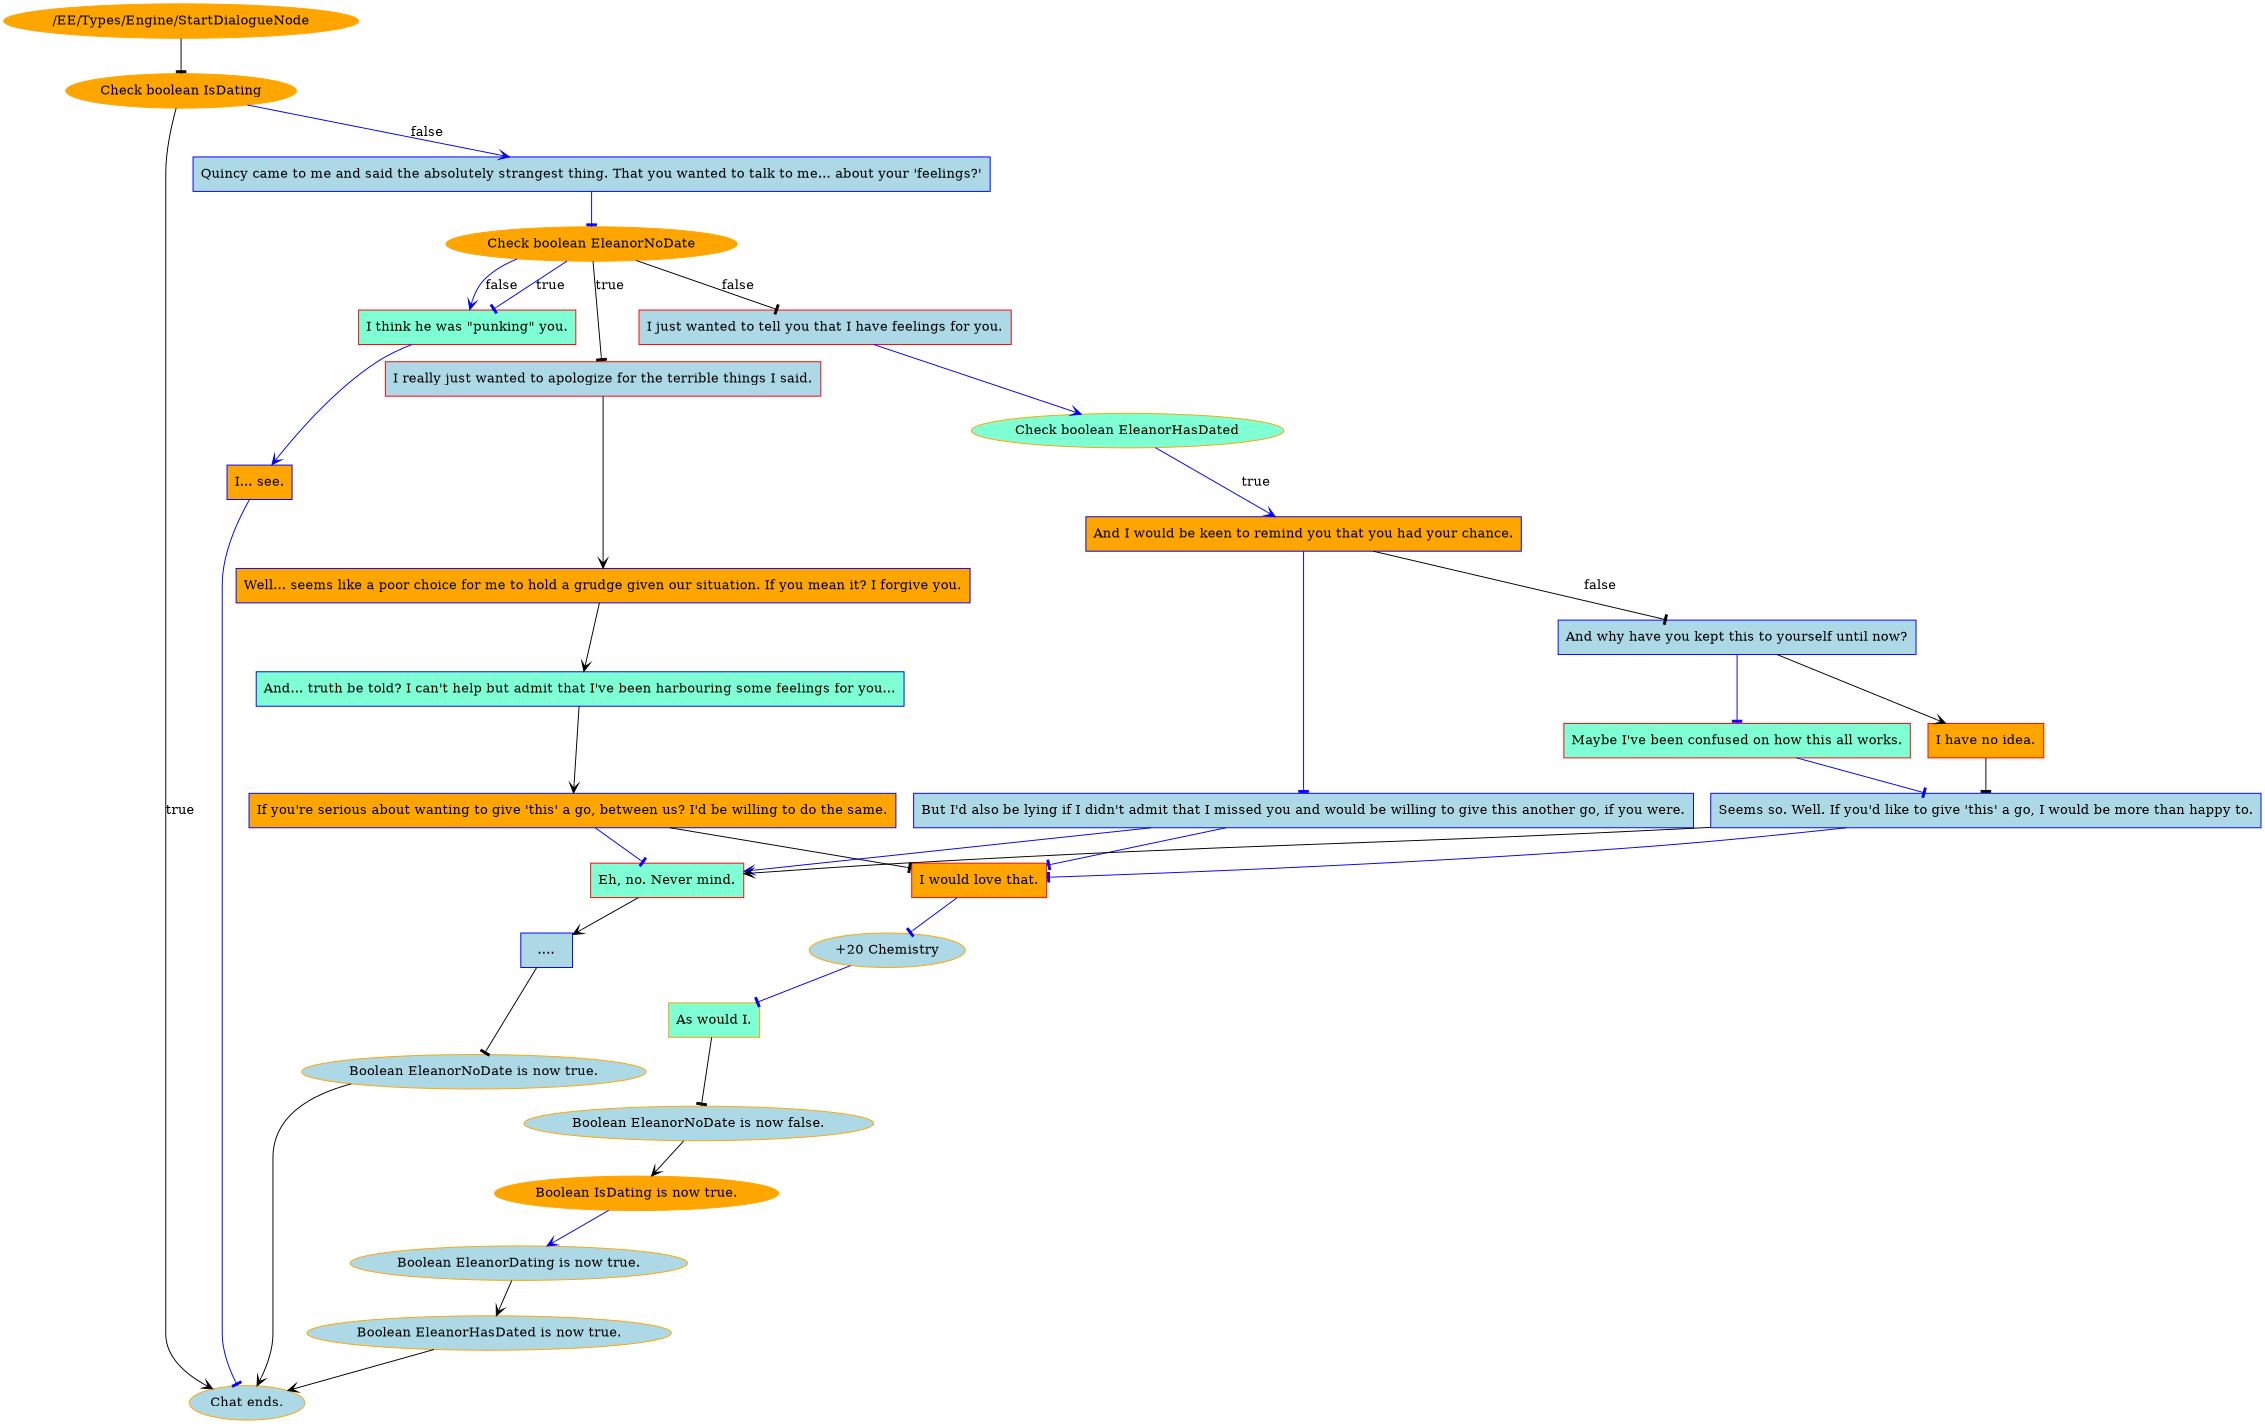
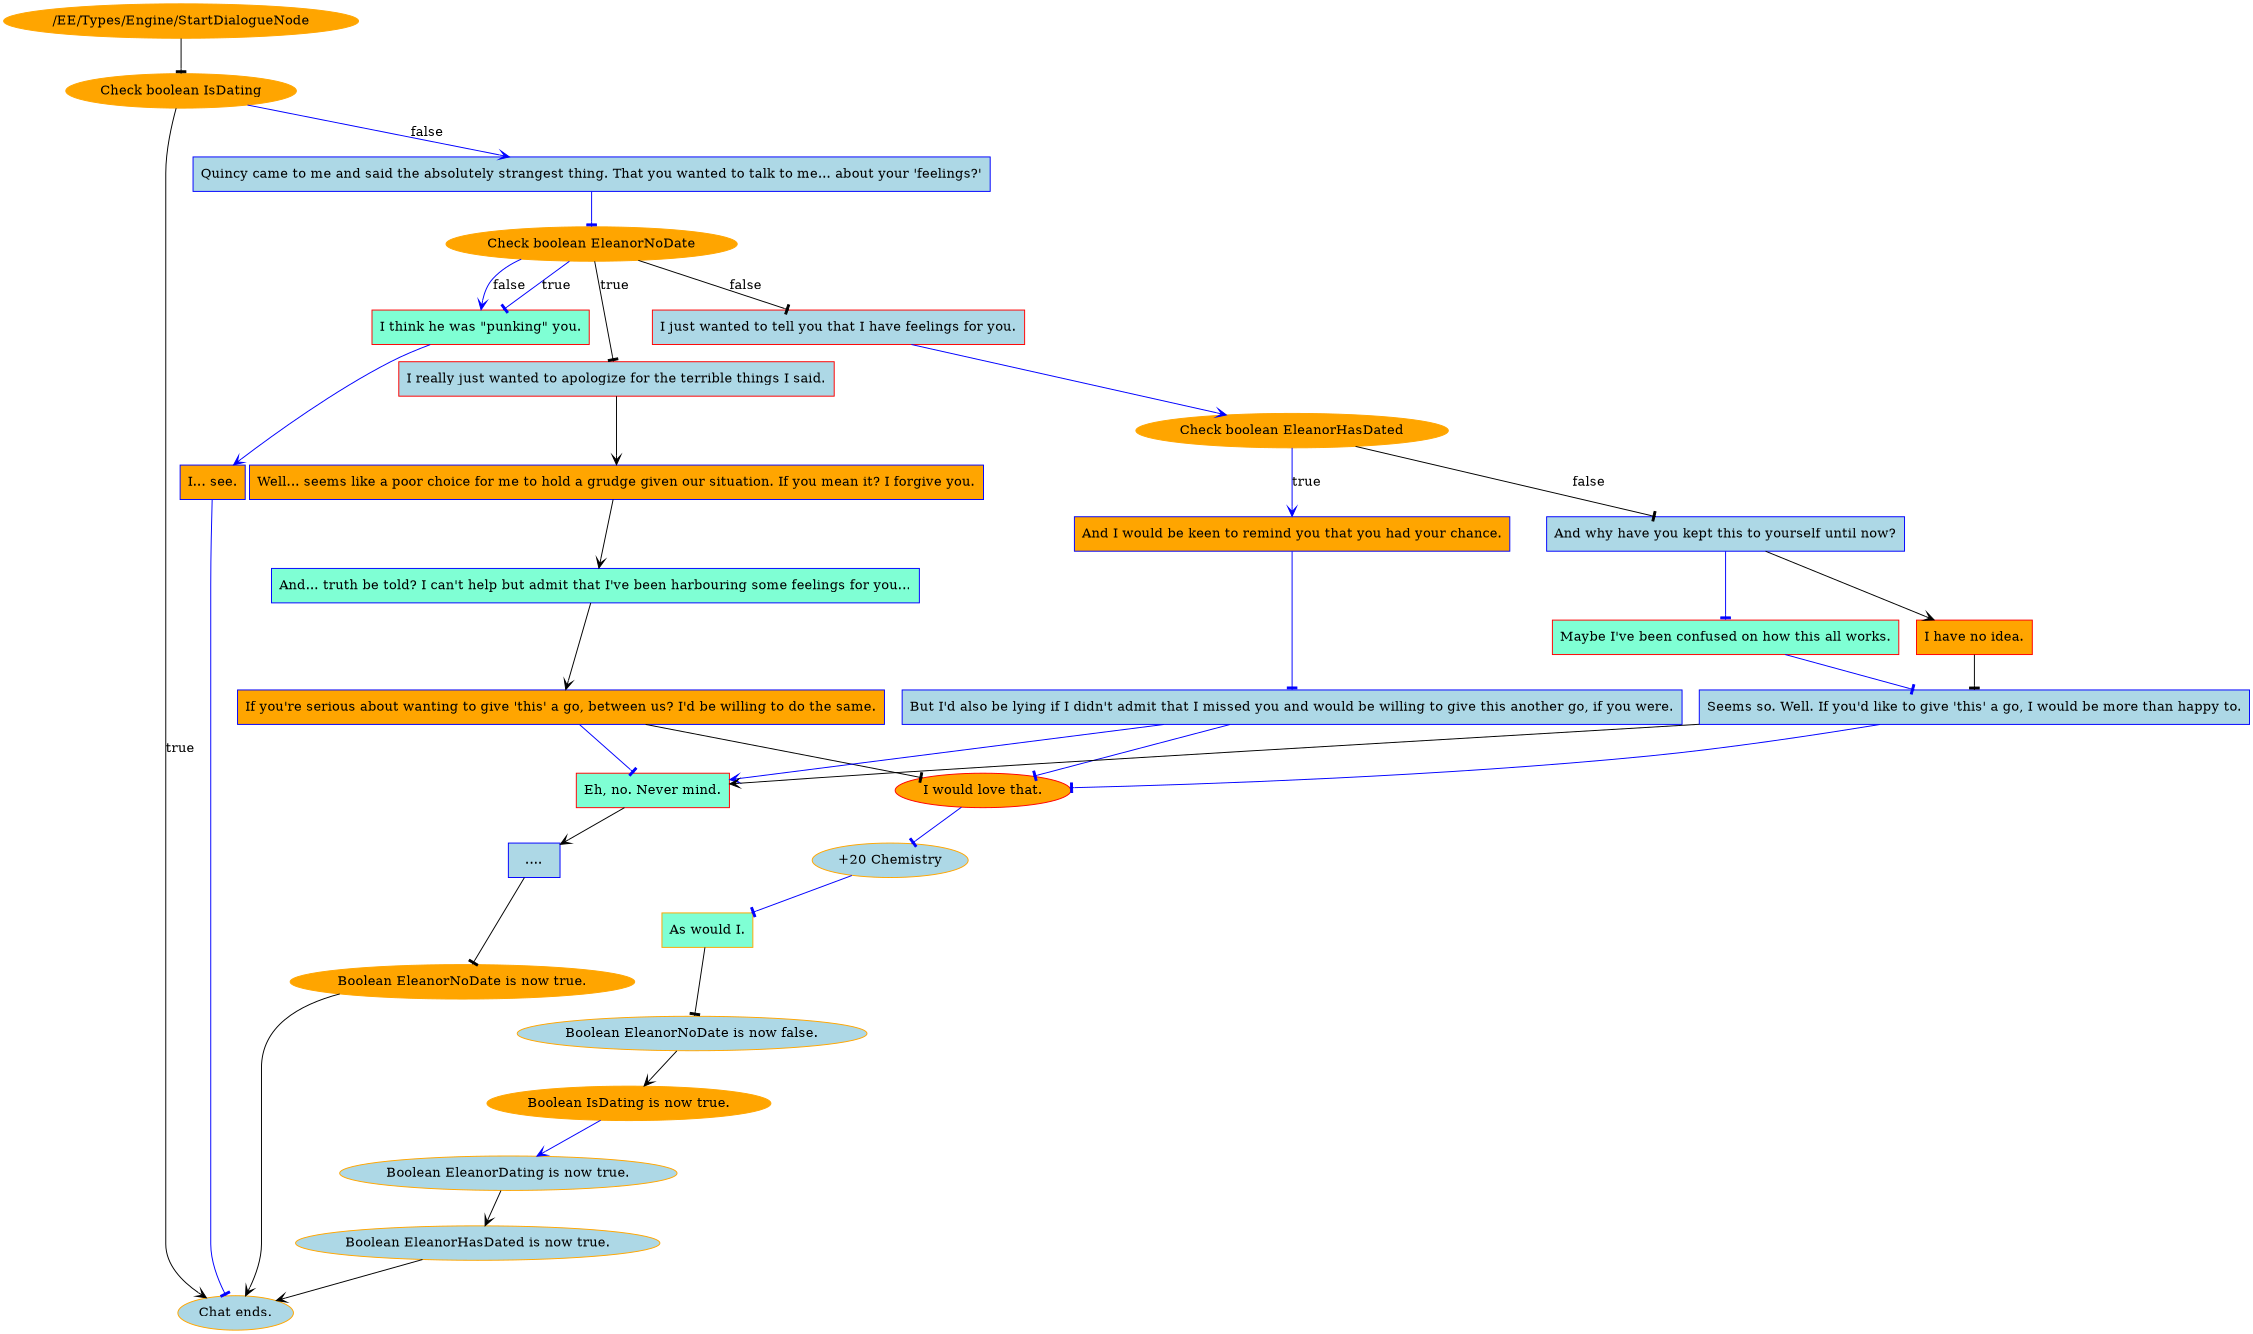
node "Check boolean EleanorHasDated": fillcolor aquamarine -> orange
edge "And I would be keen to remind you that you had your chance." -> "And why have you kept this to yourself until now?": now "Check boolean EleanorHasDated" -> "And why have you kept this to yourself until now?"
node "I would love that.": shape box -> ellipse
node "Boolean EleanorNoDate is now true.": fillcolor lightblue -> orange
